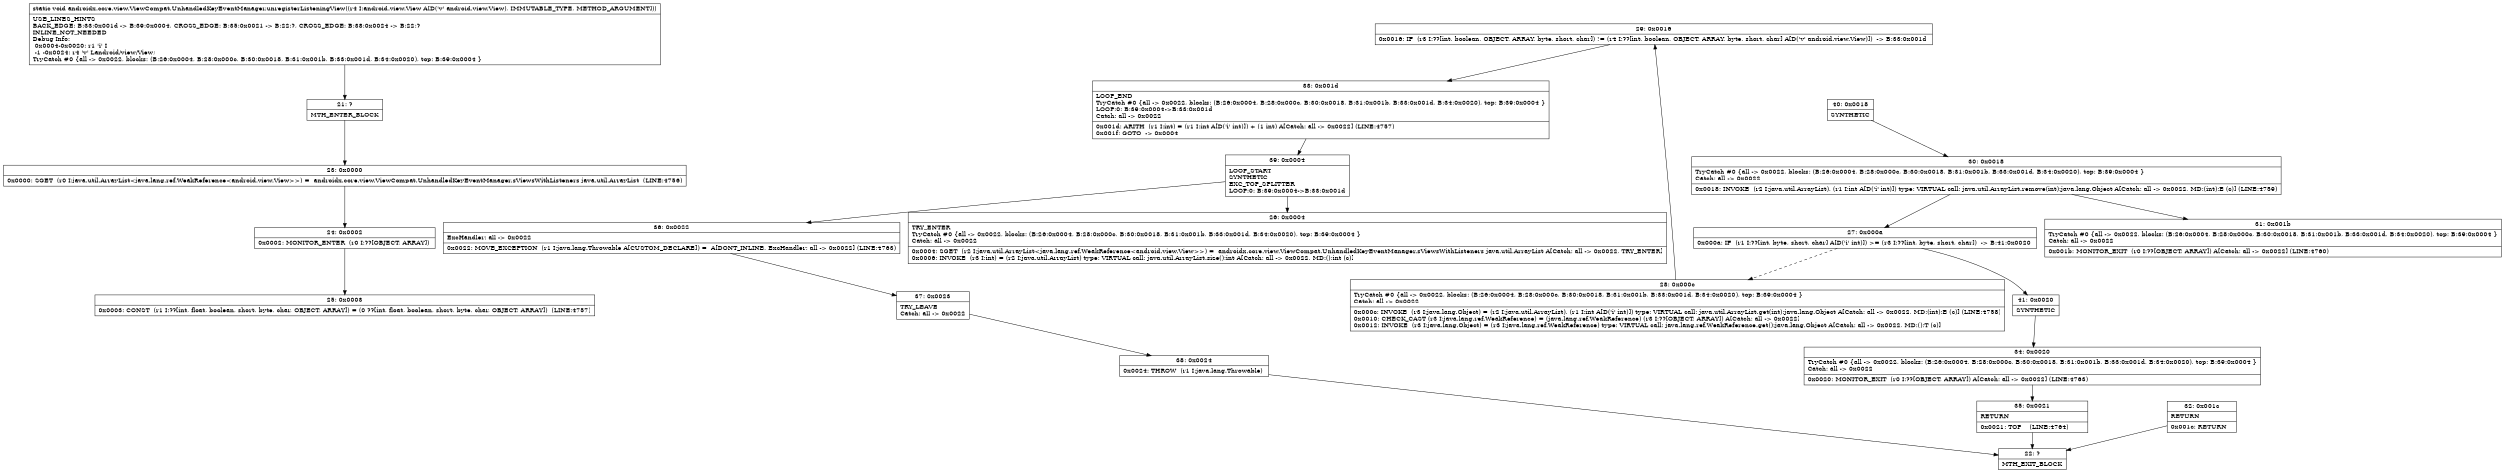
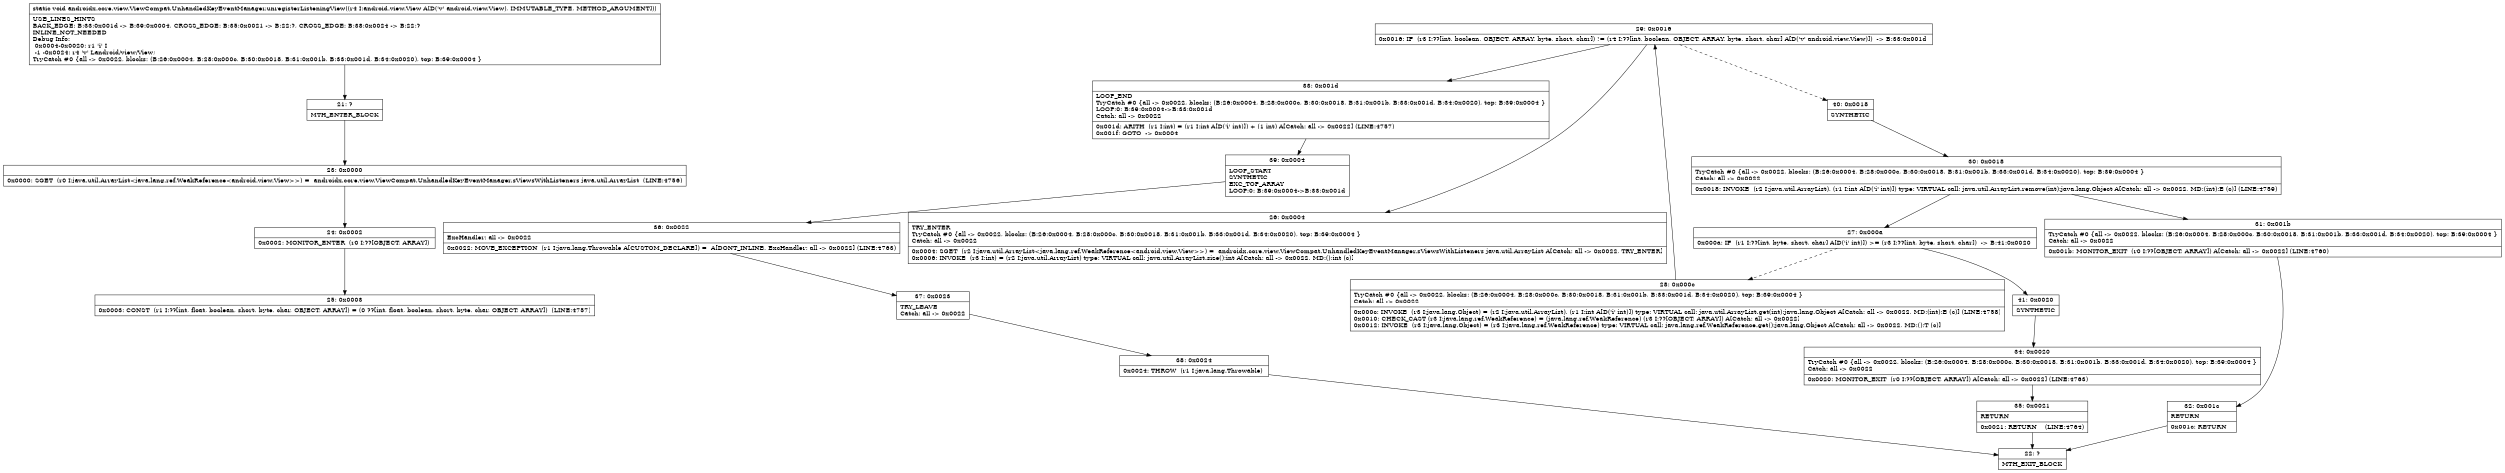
edge "29: 0x0016" -> "40: 0x0018": added
node "39: 0x0004": text "EXC_TOP_SPLITTER" -> "EXC_TOP_ARRAY"
edge "39: 0x0004" -> "26: 0x0004": now "29: 0x0016" -> "26: 0x0004"
edge "31: 0x001b" -> "32: 0x001c": added
node "35: 0x0021": text "0x0021: TOP    (LINE:4764)" -> "0x0021: RETURN    (LINE:4764)"
